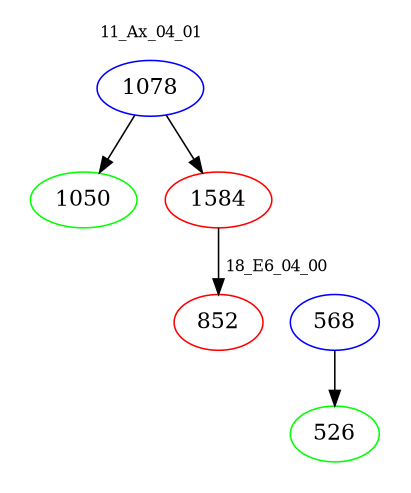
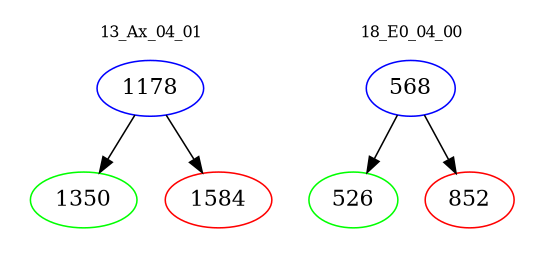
cluster "11_Ax_04_01": label "11_Ax_04_01" -> "13_Ax_04_01"
node "1078": label "1078" -> "1178"
node "1050": label "1050" -> "1350"
edge "1584" -> "852": now "568" -> "852"
cluster "18_E6_04_00": label "18_E6_04_00" -> "18_E0_04_00"
